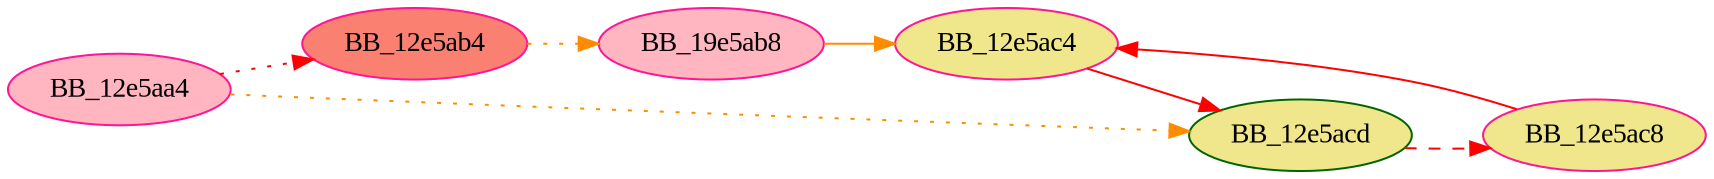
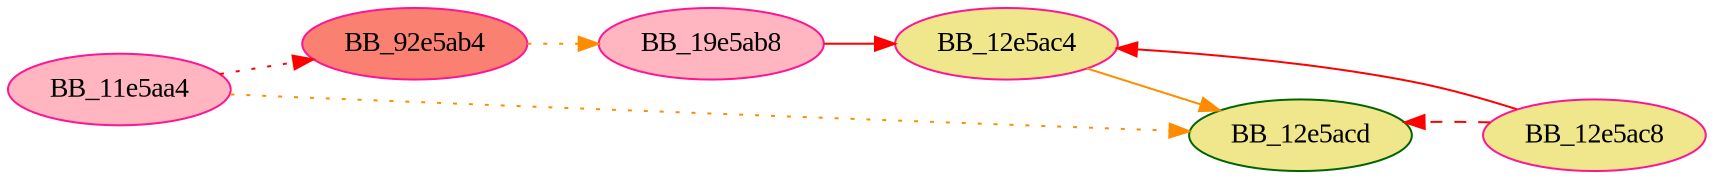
node "BB_12e5ab4": label "BB_12e5ab4" -> "BB_92e5ab4"
edge "BB_19e5ab8" -> "BB_12e5ac4": color darkorange -> red
edge "BB_12e5ac4" -> "BB_12e5acd": color red -> darkorange
node "BB_12e5aa4": label "BB_12e5aa4" -> "BB_11e5aa4"
edge "BB_12e5acd" -> "BB_12e5ac8": reversed
